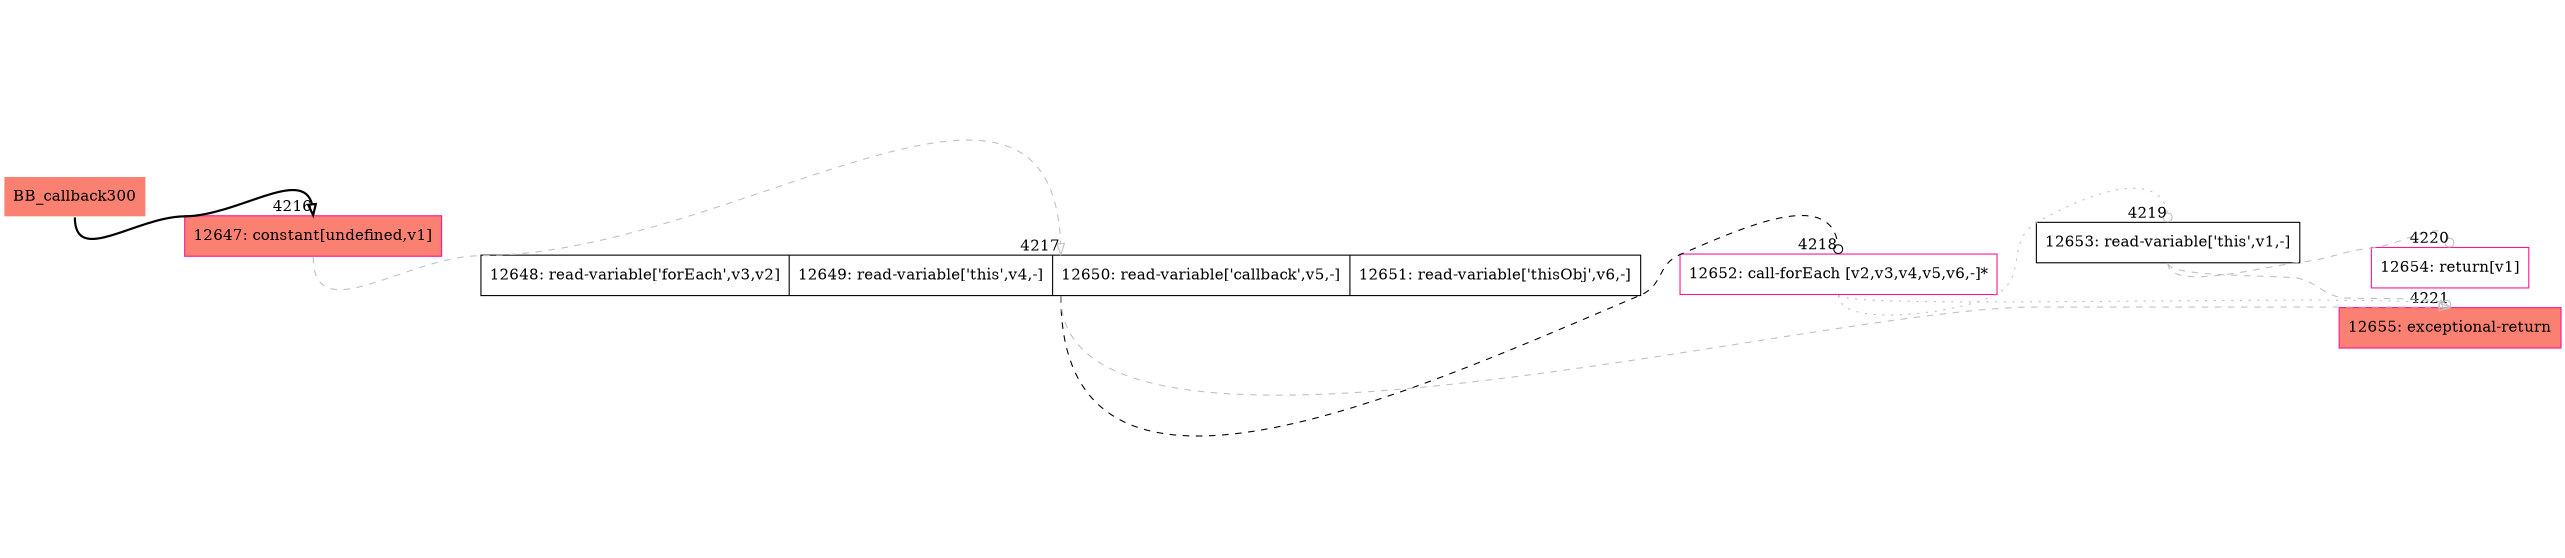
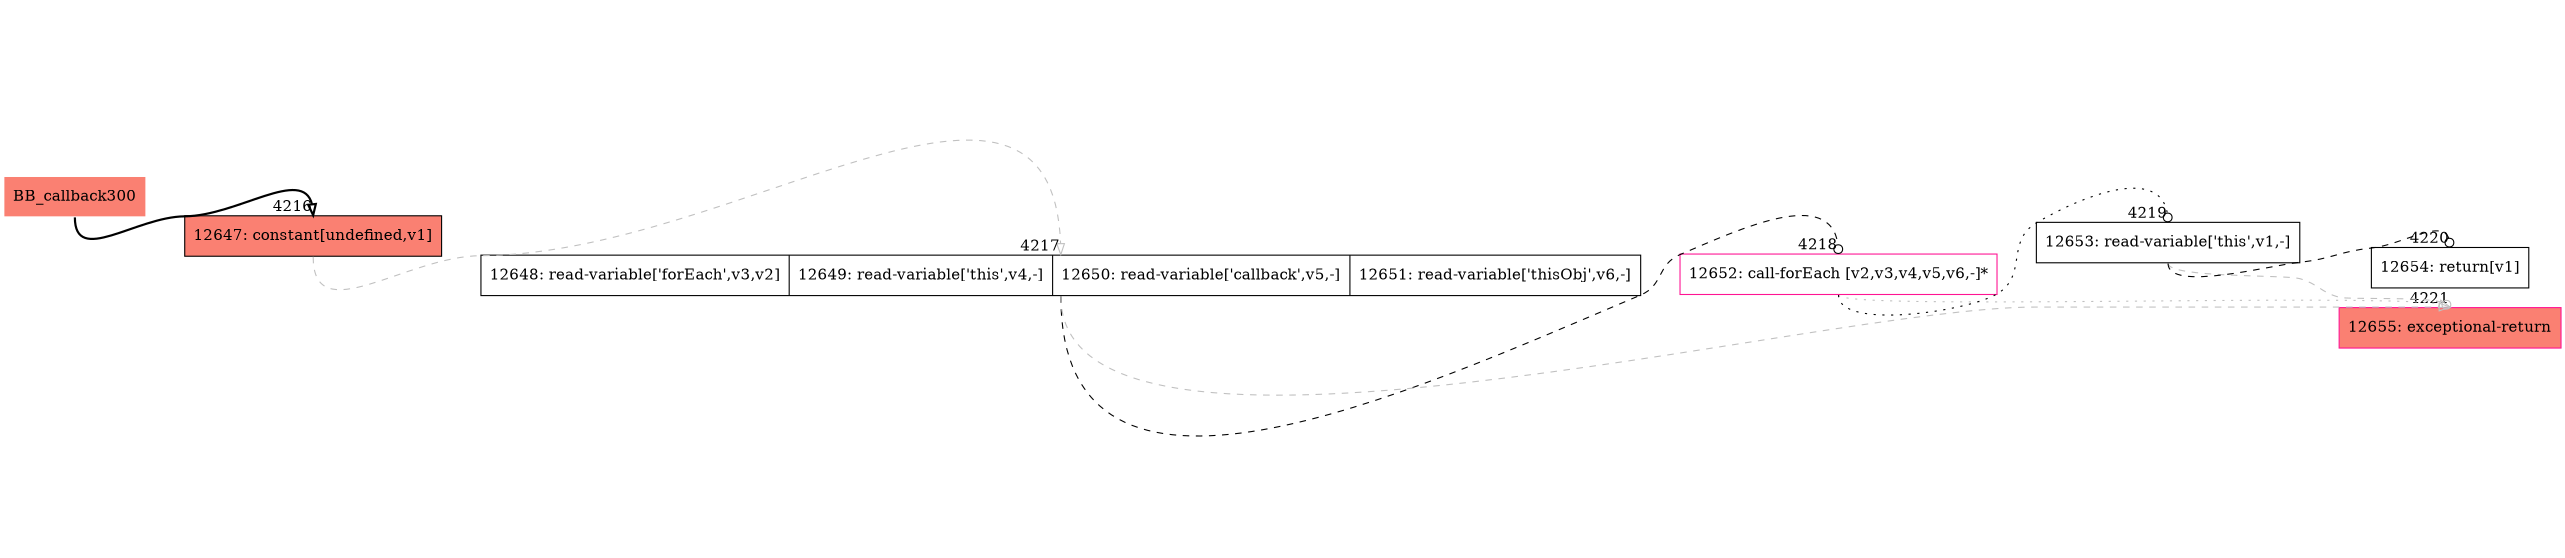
node "12647: constant[undefined,v1]": color deeppink -> black
edge "12653: read-variable['this',v1,-]" -> "12654: return[v1]": color gray -> black
edge "12652: call-forEach [v2,v3,v4,v5,v6,-]*" -> "12653: read-variable['this',v1,-]": color gray -> black
node "12654: return[v1]": color deeppink -> black
